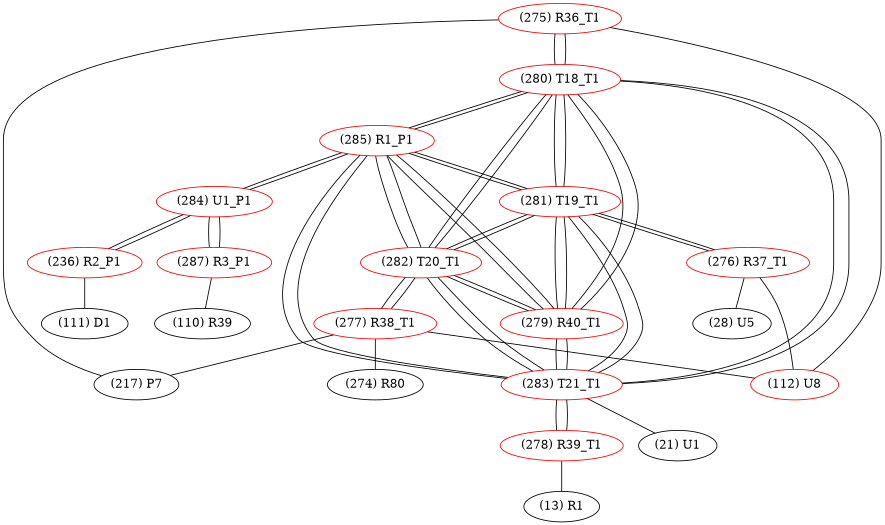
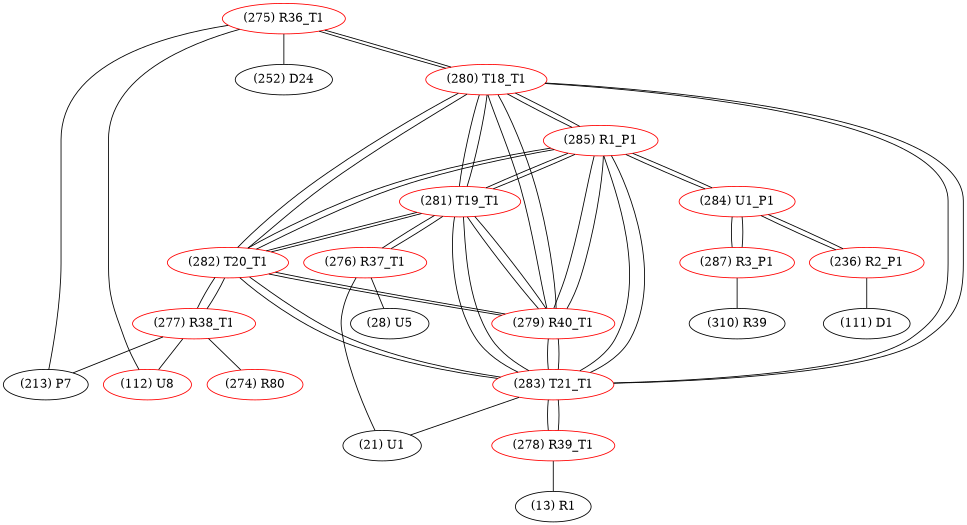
node "(252) D24": added
edge "(276) R37_T1" -- "(112) U8": now "(276) R37_T1" -- "(21) U1"
node "(110) R39": label "(110) R39" -> "(310) R39"
node "(217) P7": label "(217) P7" -> "(213) P7"
node "(274) R80": color black -> red
